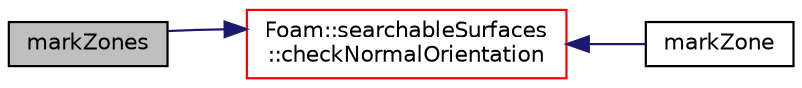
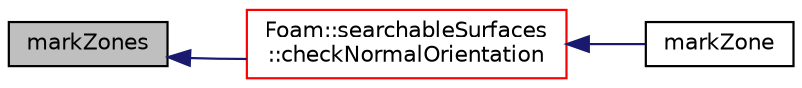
edge "markZones" -> "Foam::searchableSurfaces ::checkNormalOrientation": reversed
